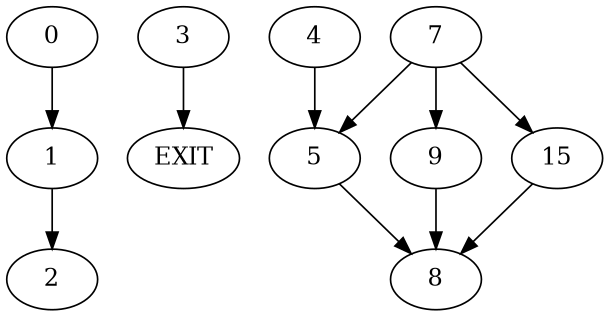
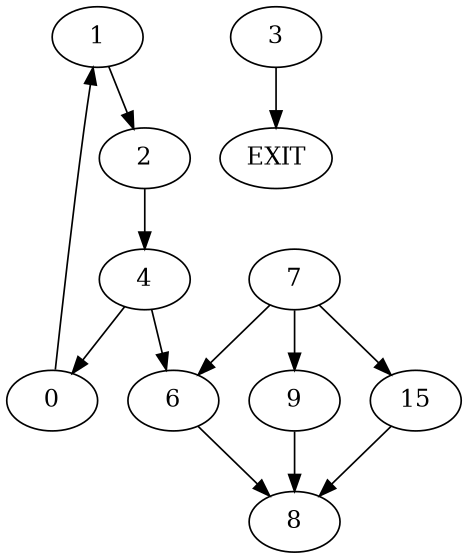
node "5": label "5" -> "6"
edge "2" -> "4": added
edge "4" -> "0": added
